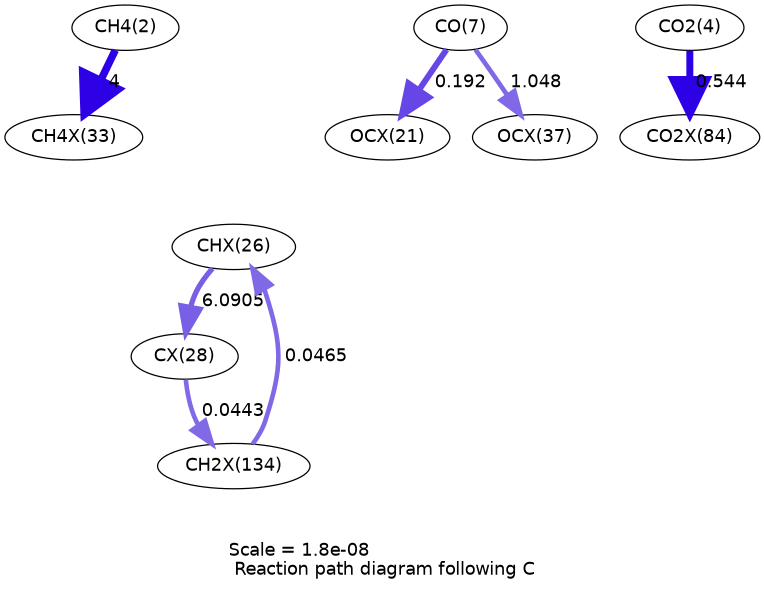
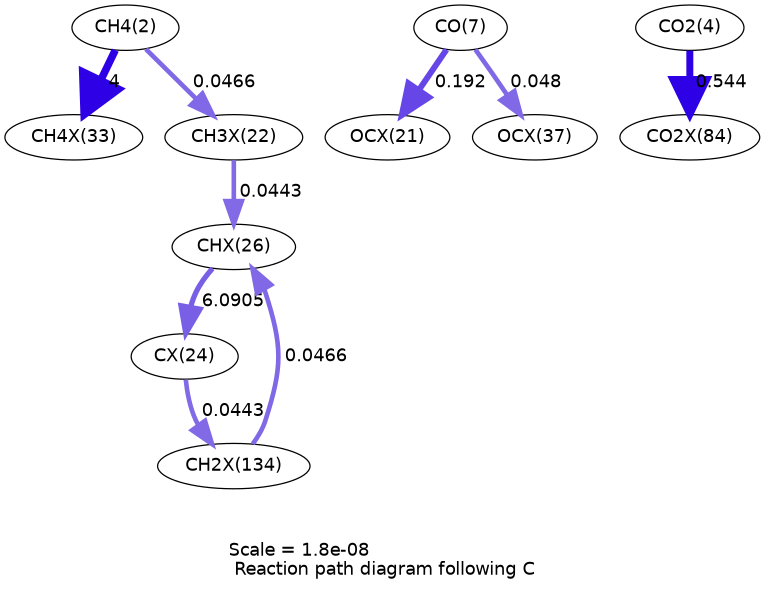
edge "CO(7)" -> "OCX(37)": label " 1.048" -> " 0.048"
node "CH3X(22)": added
node "CX(28)": label "CX(28)" -> "CX(24)"
edge "CH2X(134)" -> "CHX(26)": label " 0.0465" -> " 0.0466"
